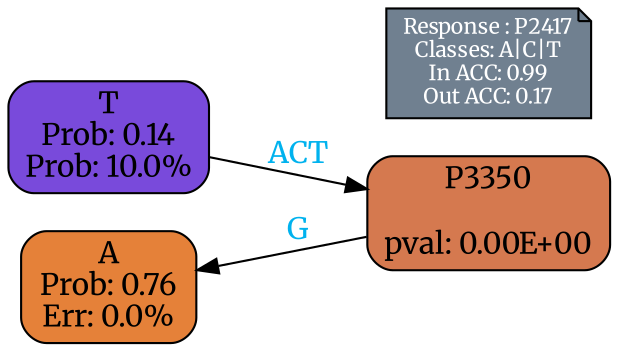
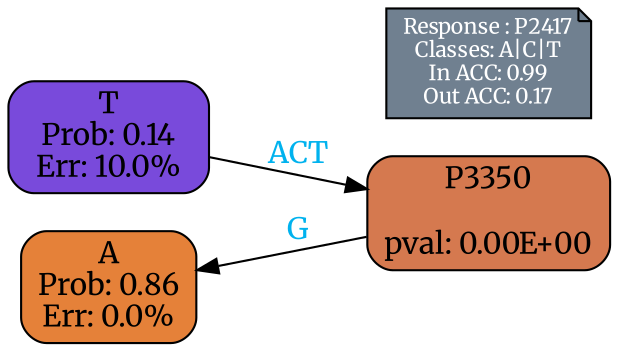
node "T Prob: 0.14 Prob: 10.0%": label "T Prob: 0.14 Prob: 10.0%" -> "T Prob: 0.14 Err: 10.0%"
node "A Prob: 0.76 Err: 0.0%": label "A Prob: 0.76 Err: 0.0%" -> "A Prob: 0.86 Err: 0.0%"
